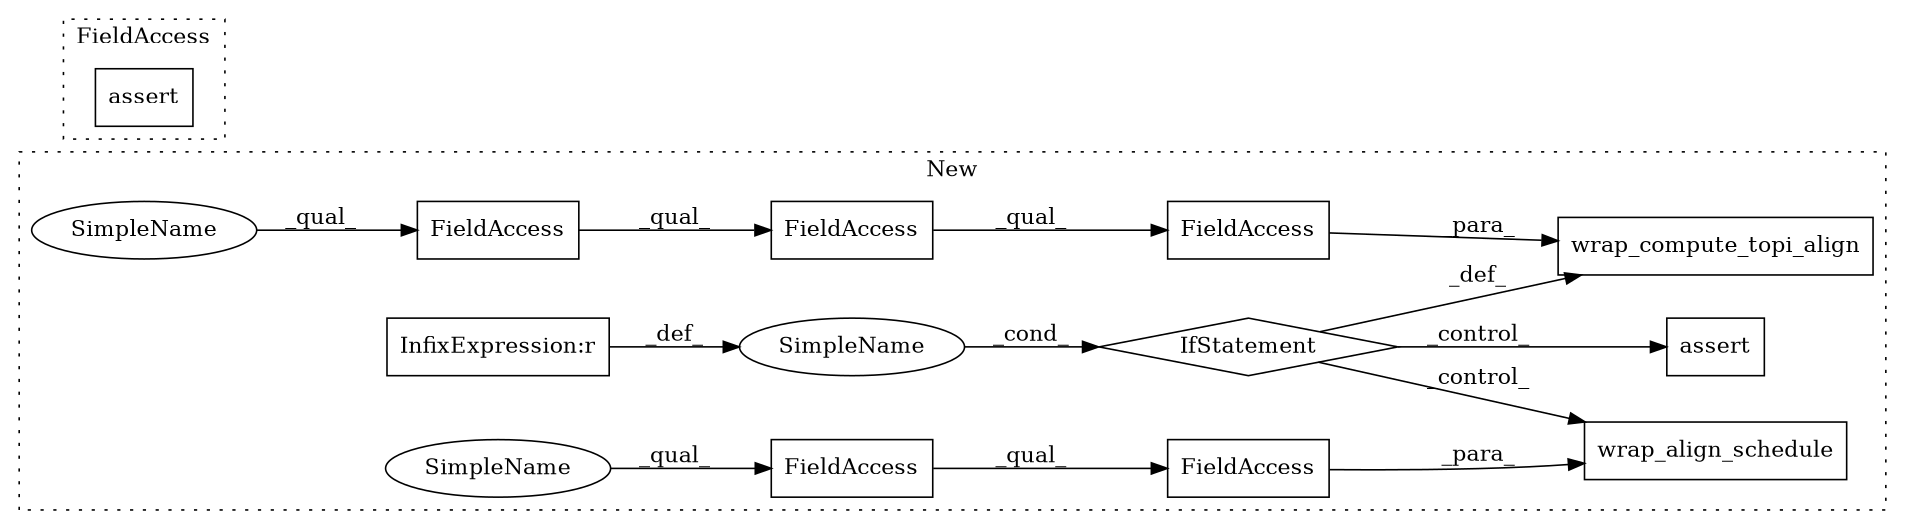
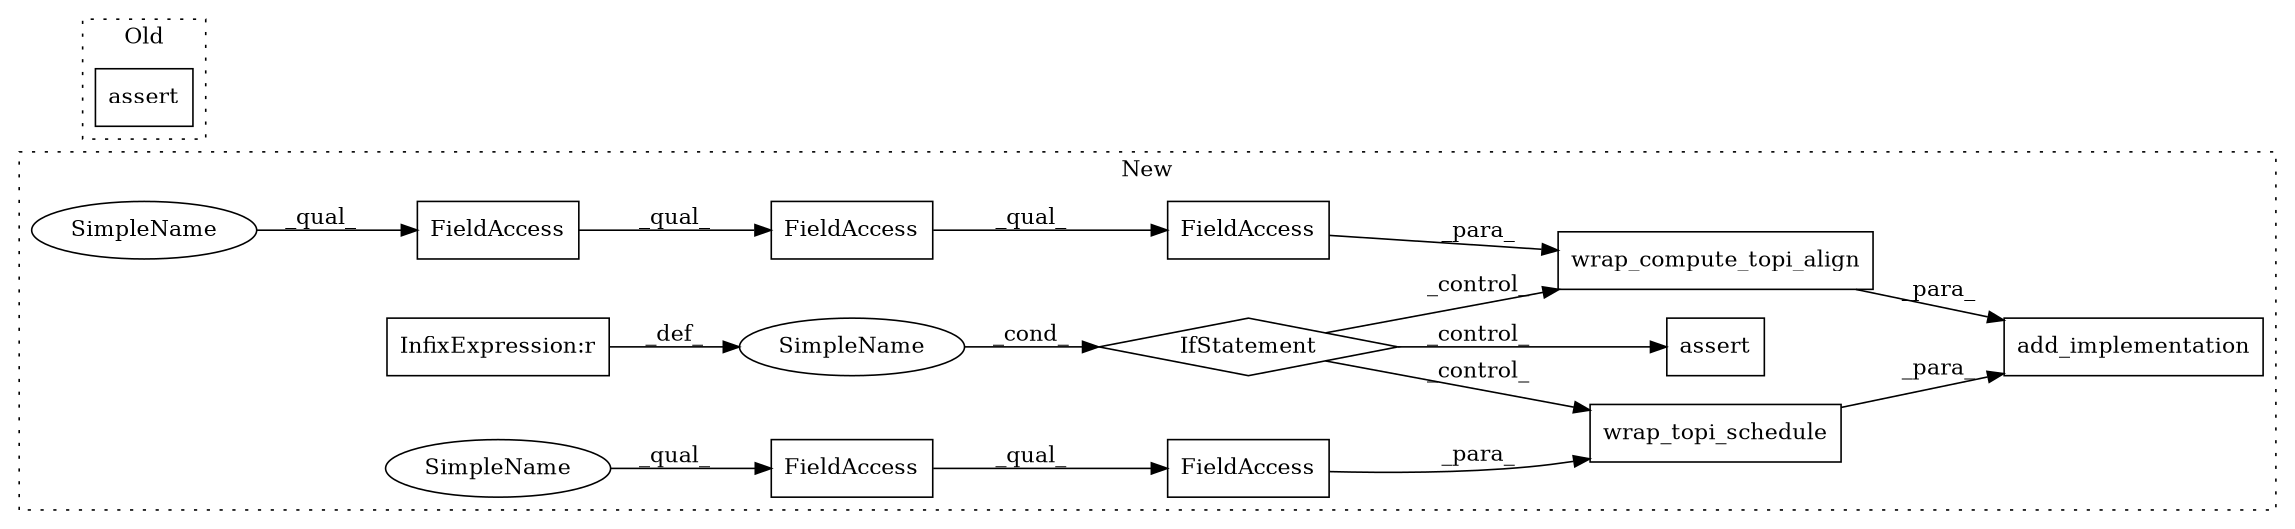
cluster "FieldAccess": label "FieldAccess" -> "Old"
edge "IfStatement" -> "wrap_compute_topi_align": label "_def_" -> "_control_"
node "add_implementation": added
node "wrap_align_schedule": label "wrap_align_schedule" -> "wrap_topi_schedule"
